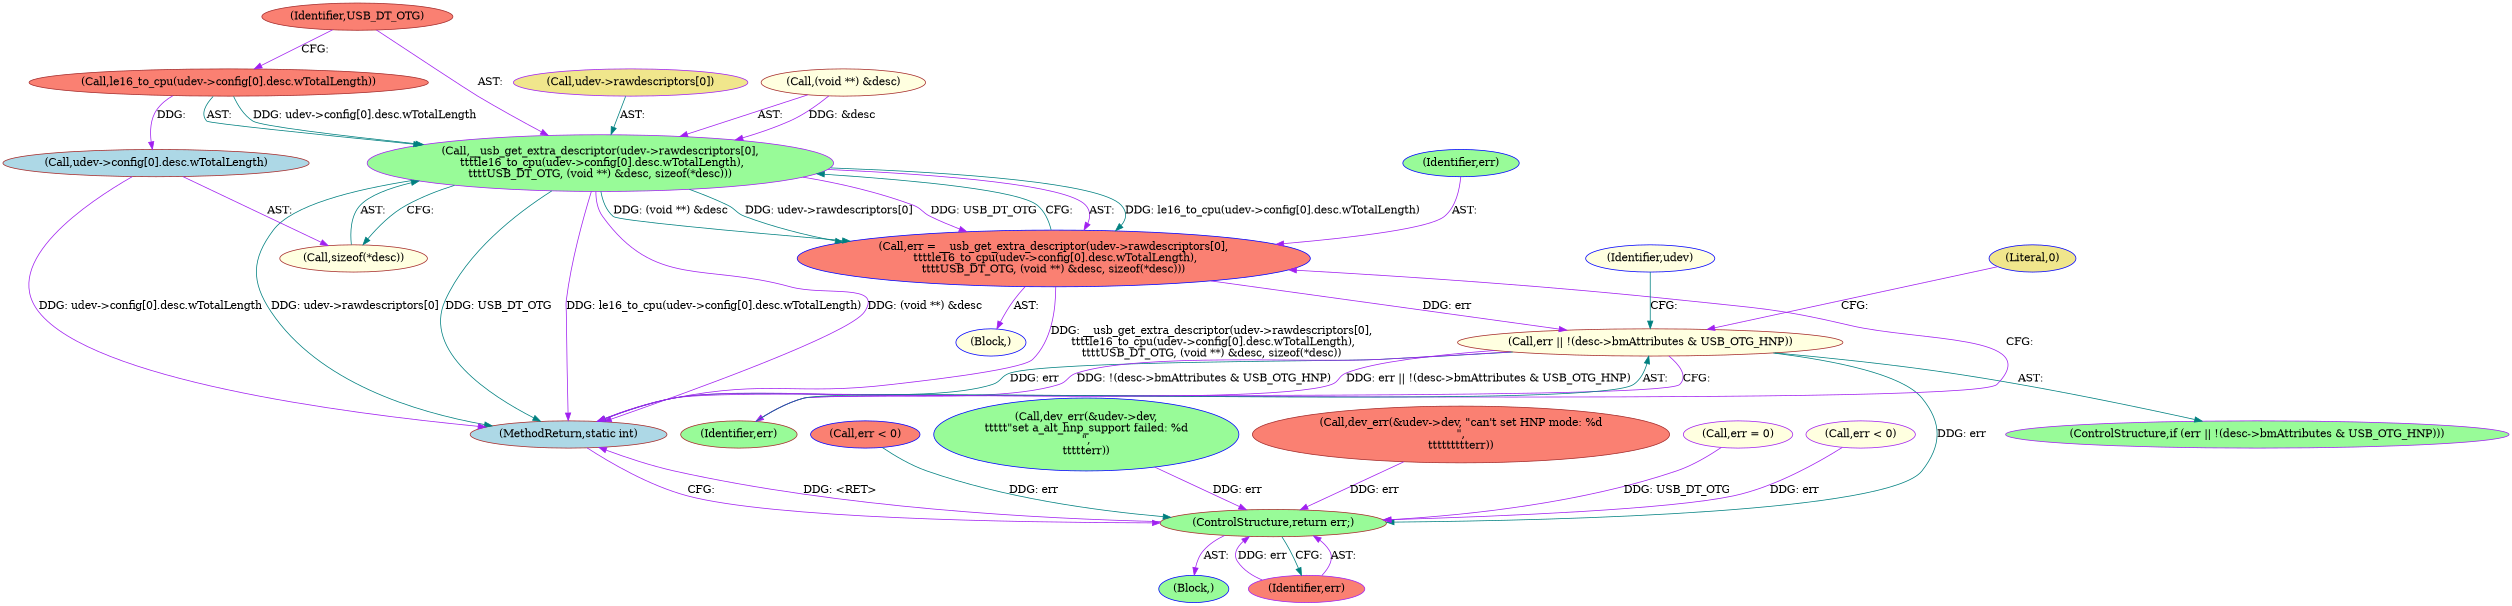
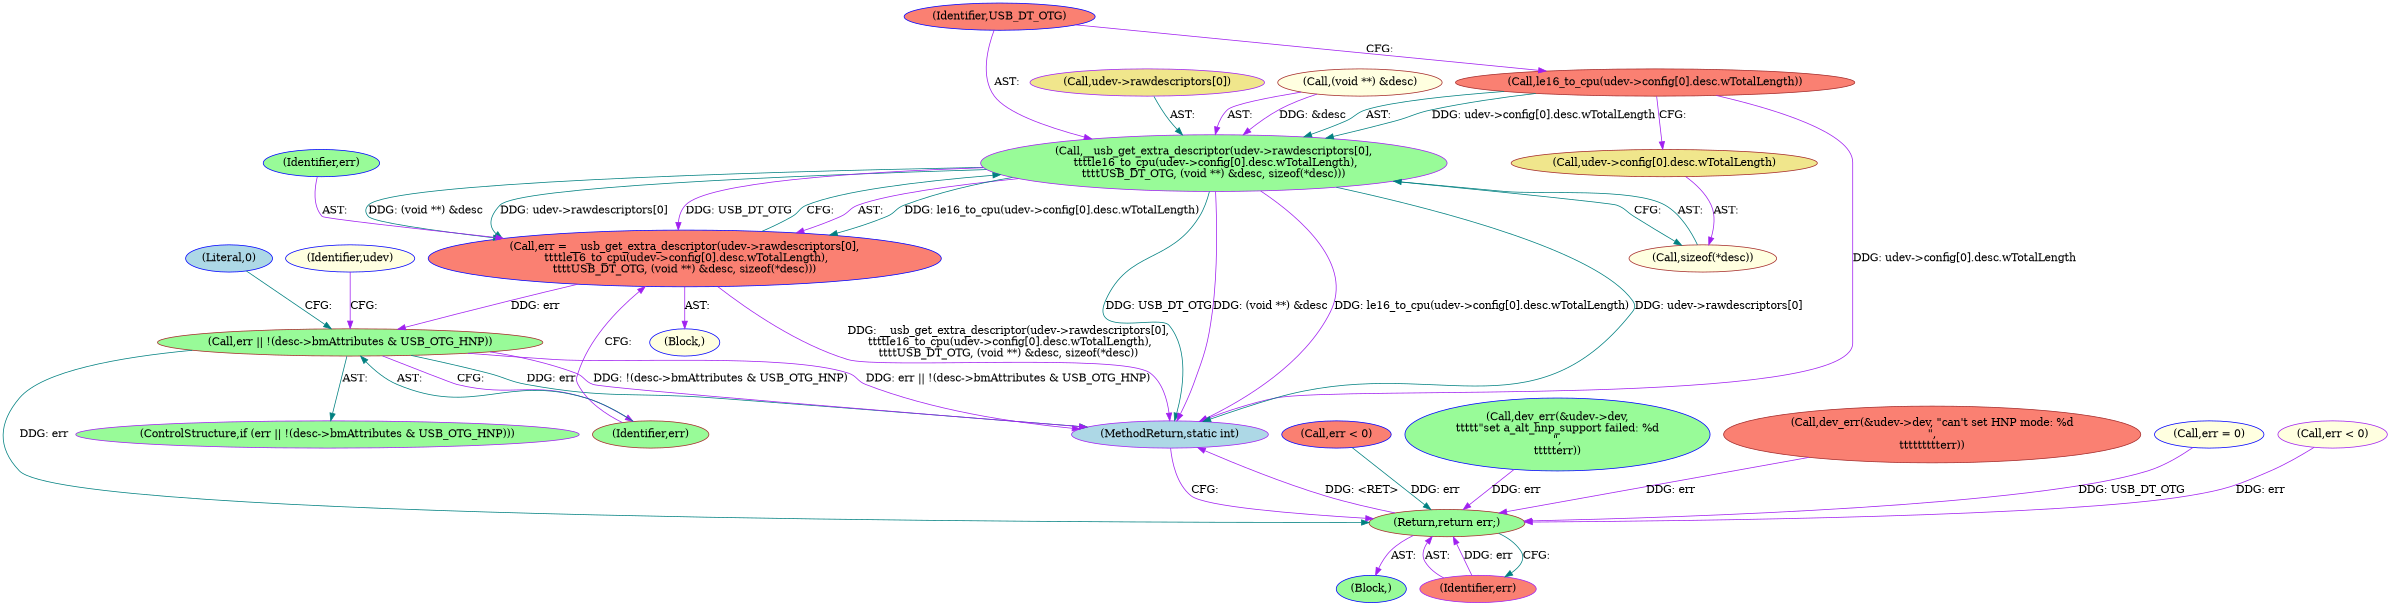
node "(Identifier,USB_DT_OTG)": color brown -> blue
edge "(Call,le16_to_cpu(udev->config[0].desc.wTotalLength))" -> "(Call,udev->config[0].desc.wTotalLength)": label "DDG: " -> "CFG: "
node "(Call,udev->config[0].desc.wTotalLength)": fillcolor lightblue -> khaki
node "(Literal,0)": fillcolor khaki -> lightblue
edge "(Identifier,udev)" -> "(Call,err || !(desc->bmAttributes & USB_OTG_HNP))": color teal -> purple
edge "(Literal,0)" -> "(Call,err || !(desc->bmAttributes & USB_OTG_HNP))": color purple -> teal
node "(Call,err || !(desc->bmAttributes & USB_OTG_HNP))": fillcolor lightyellow -> palegreen
edge "(Call,udev->config[0].desc.wTotalLength)" -> "(MethodReturn,static int)": now "(Call,le16_to_cpu(udev->config[0].desc.wTotalLength))" -> "(MethodReturn,static int)"
node "(MethodReturn,static int)": color brown -> purple
node "(Call,err = 0)": color purple -> blue
node "(ControlStructure,return err;)": label "(ControlStructure,return err;)" -> "(Return,return err;)"
